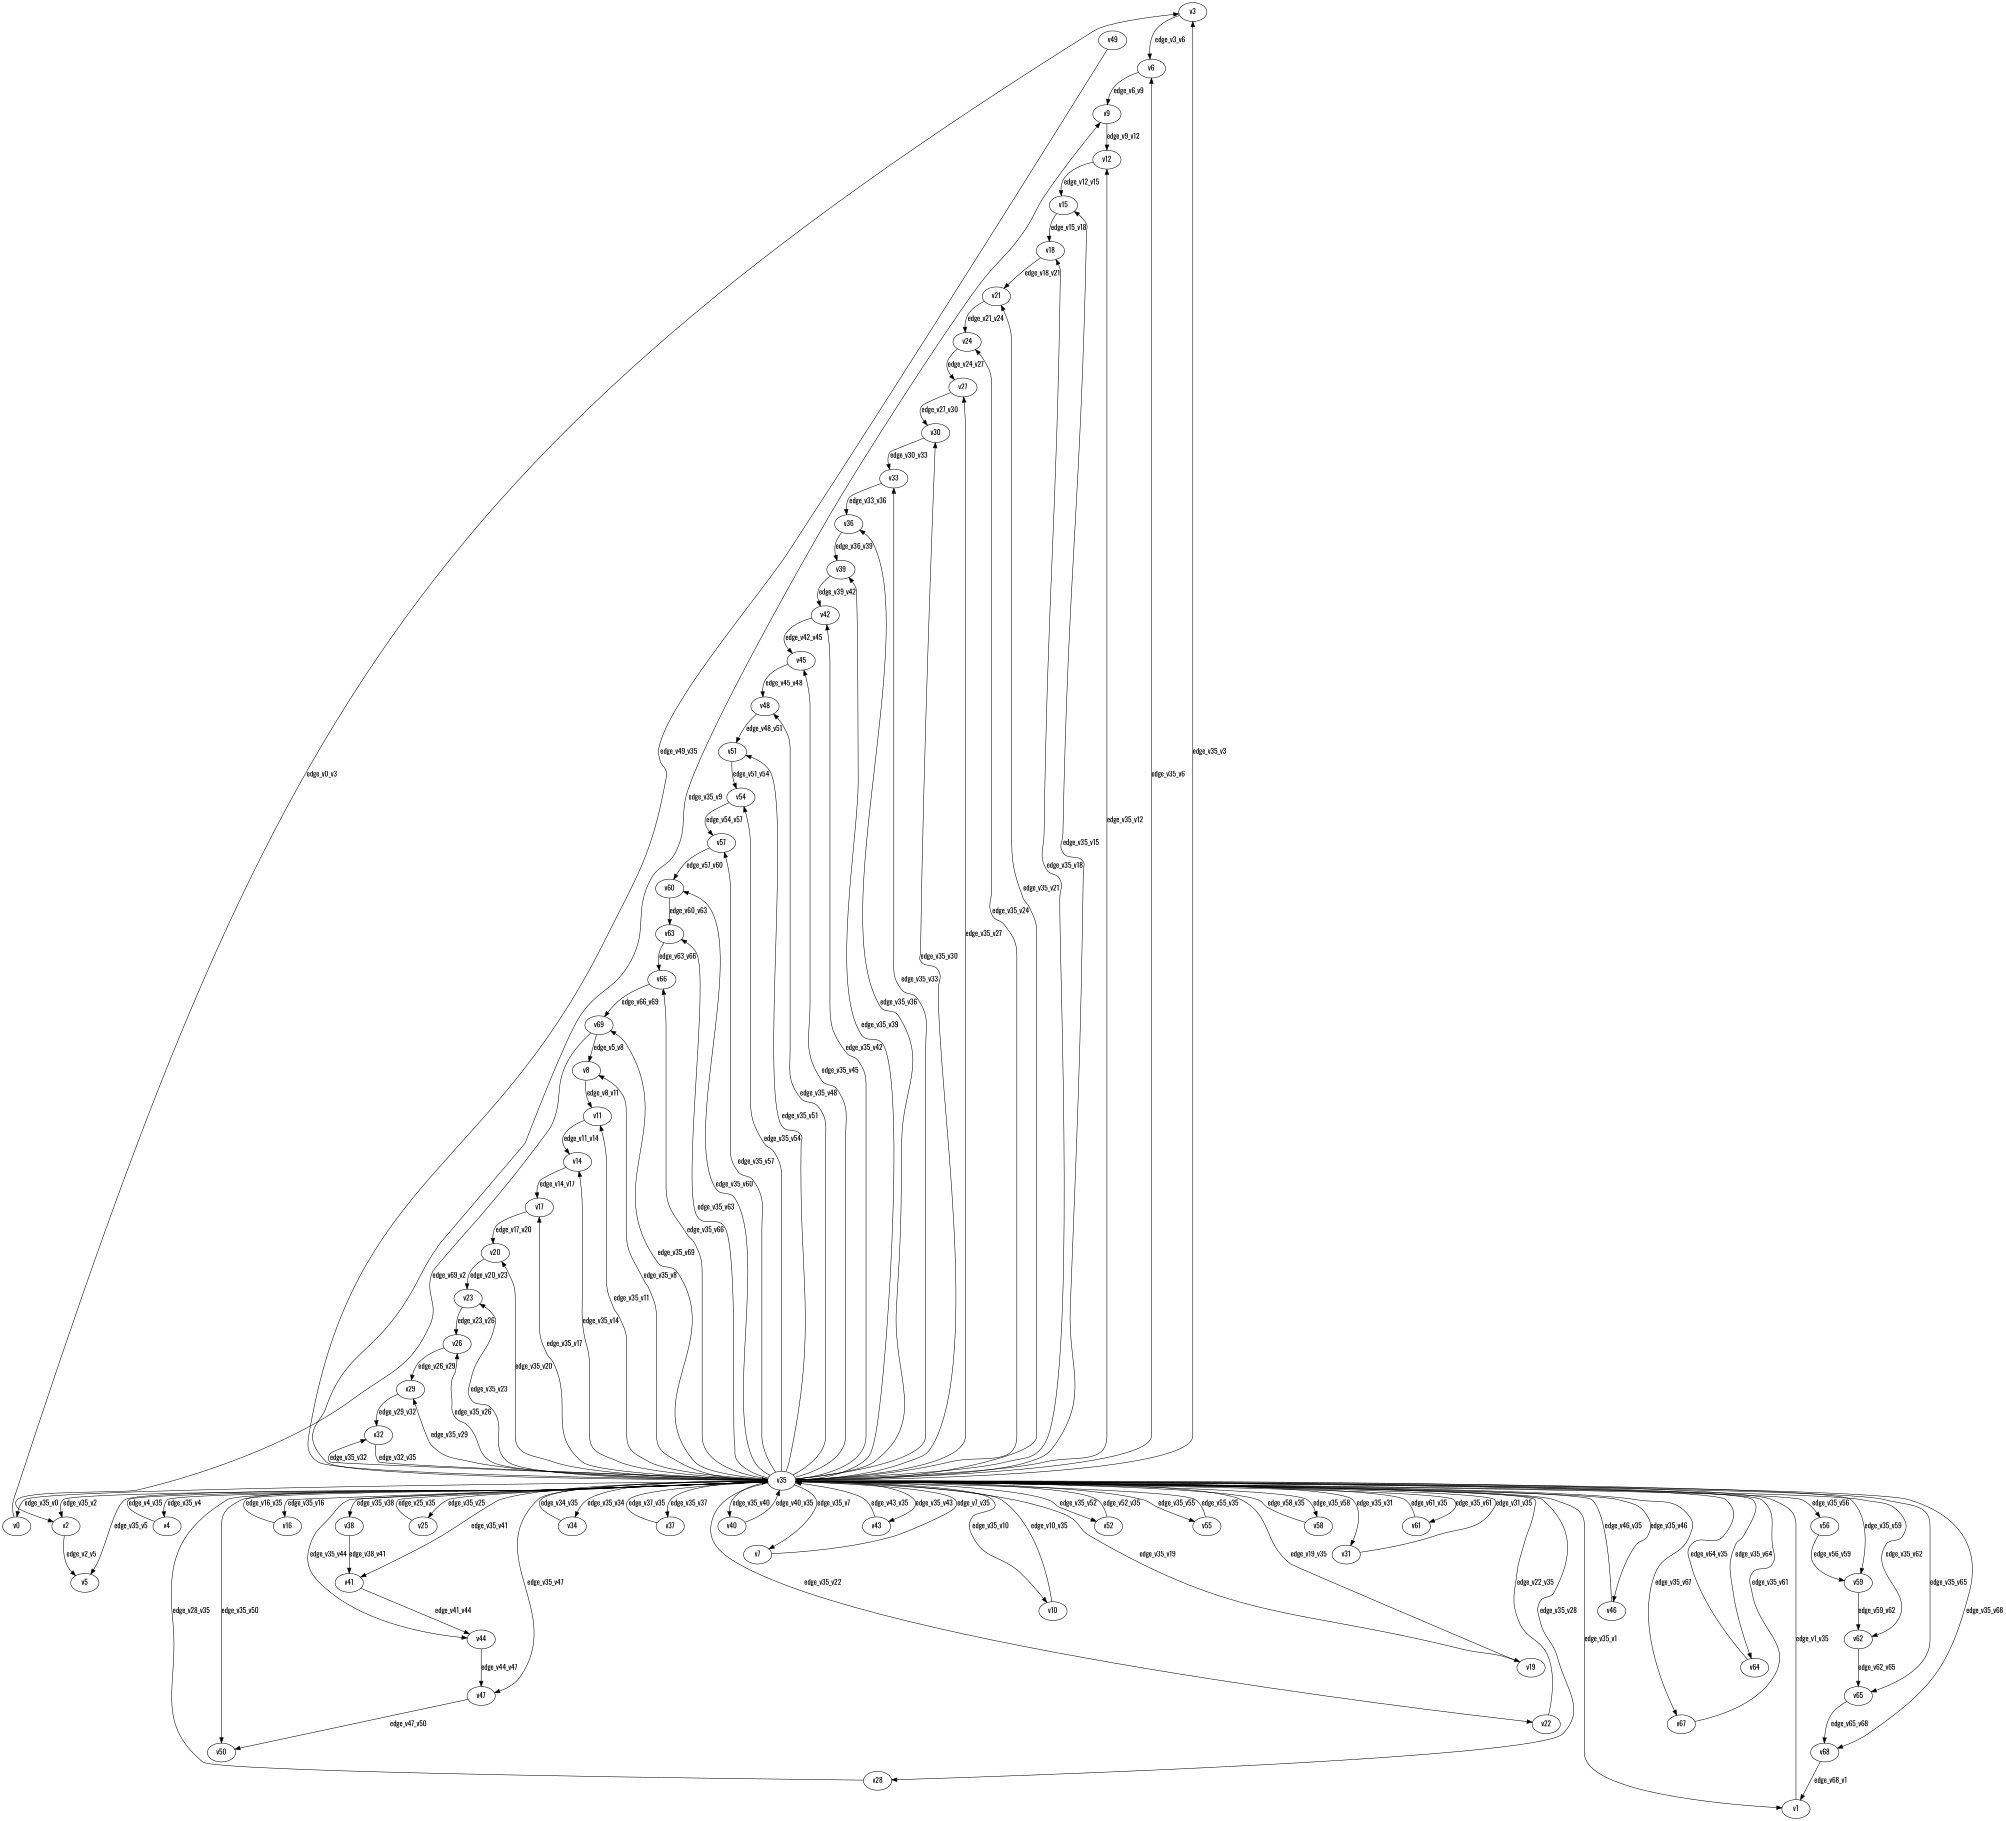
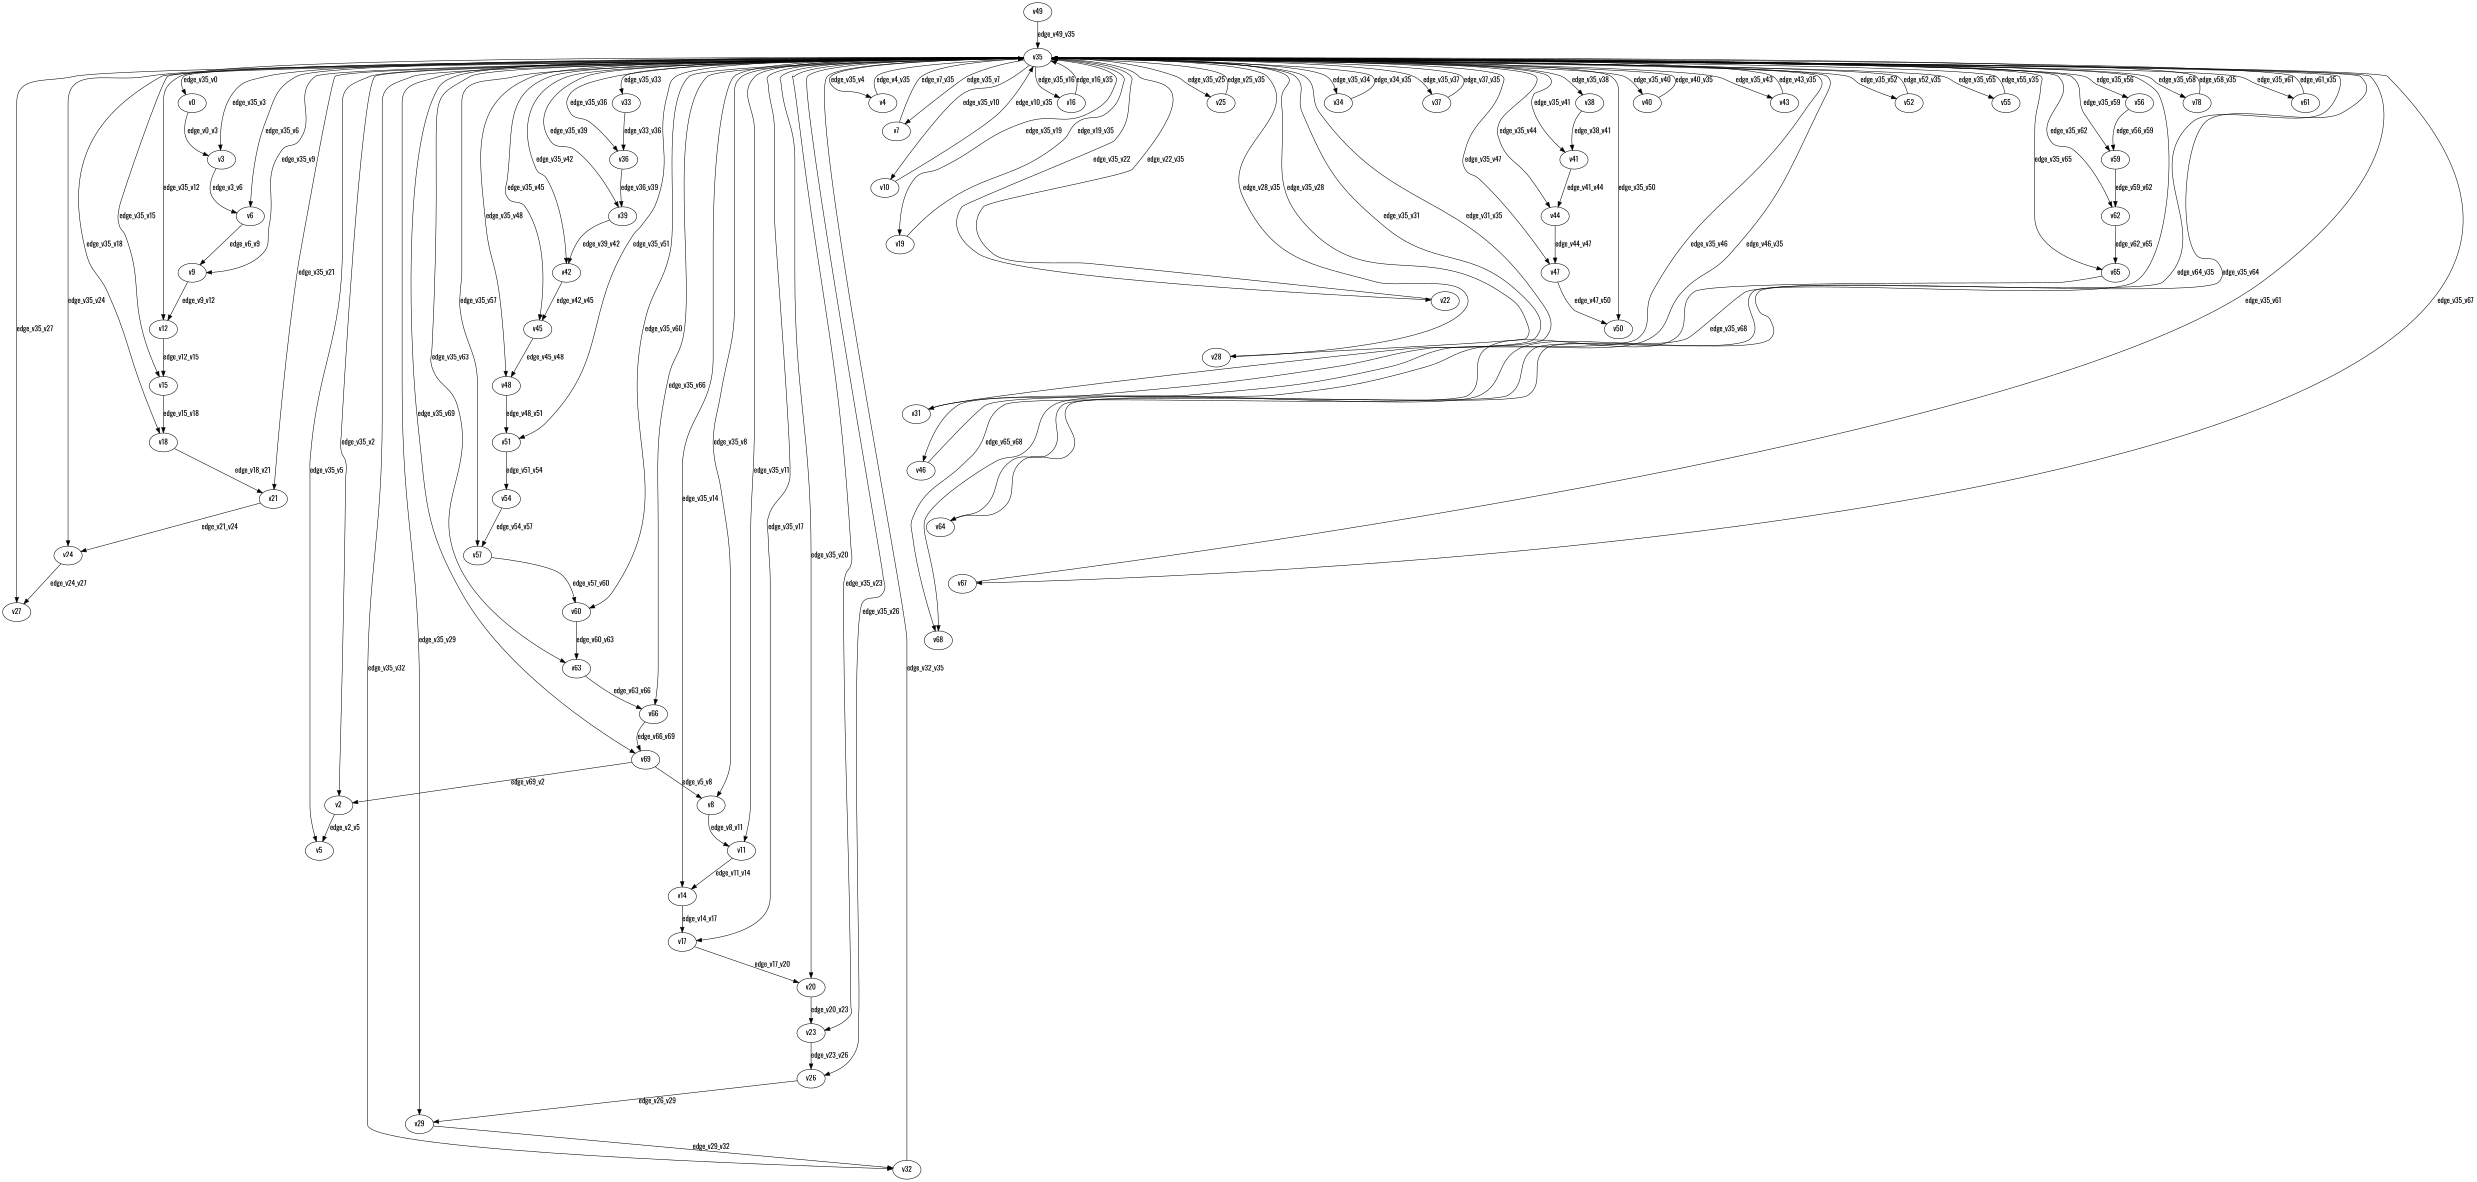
node "v30": removed
edge "v35" -> "v54": removed, label "edge_v35_v54"
node "v58": label "v58" -> "v78"
node "v1": removed
